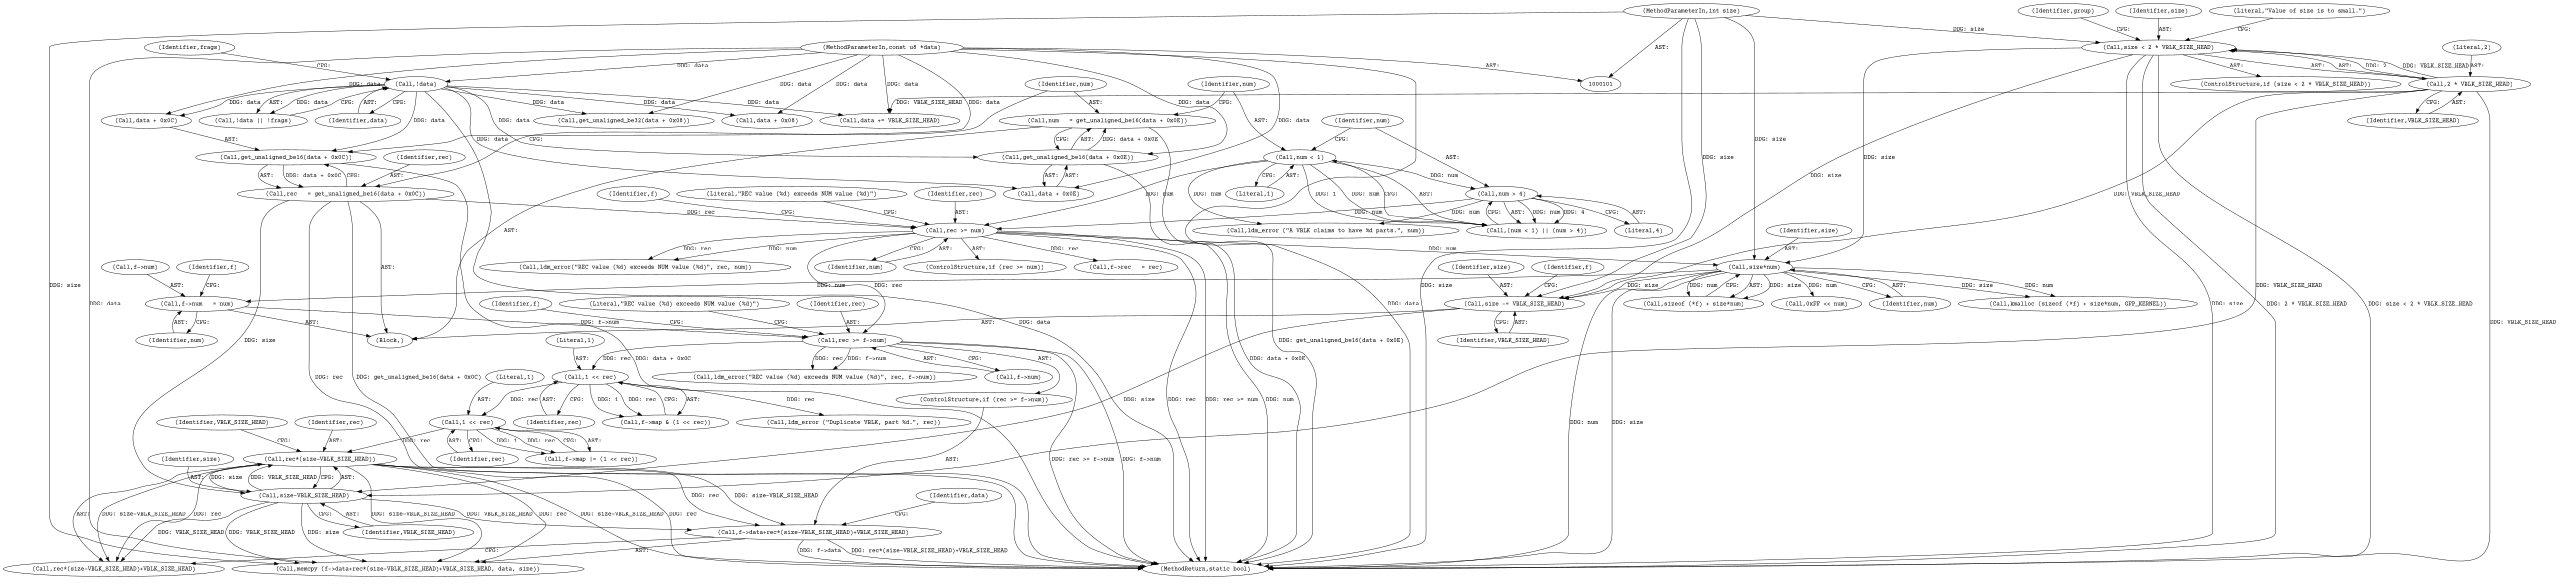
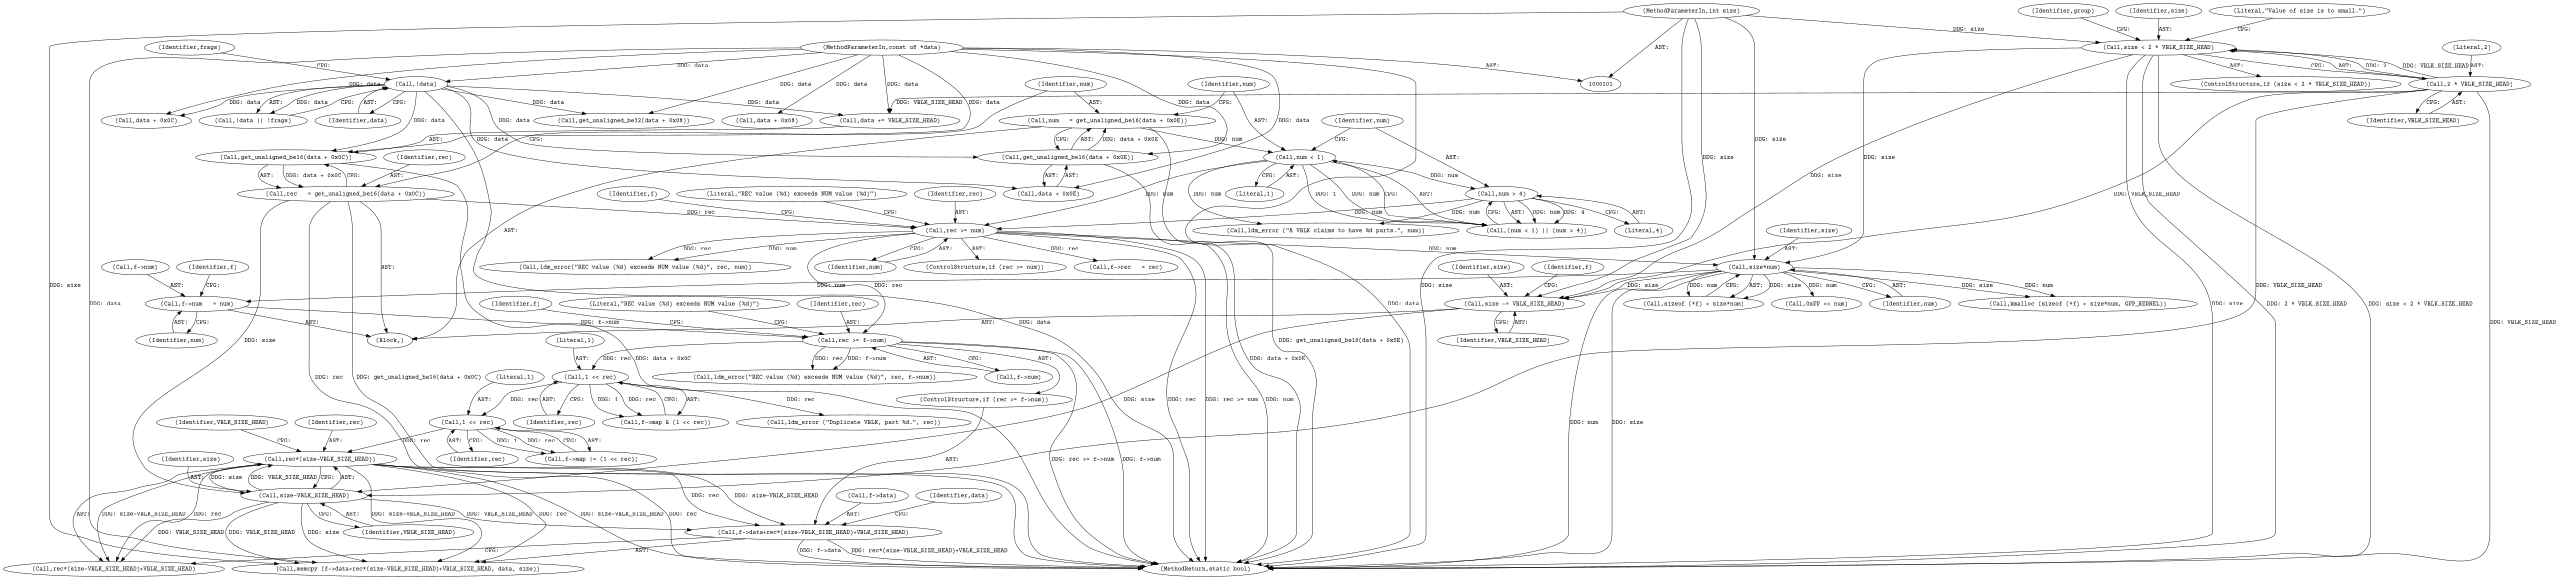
edge "(Call,size < 2 * VBLK_SIZE_HEAD)" -> "(Call,2 * VBLK_SIZE_HEAD)": label "AST: " -> "CFG: "
edge "(Call,!data)" -> "(Call,data + 0x08)": removed, label "DDG: data"
edge "(Call,data + 0x0C)" -> "(Call,get_unaligned_be16(data + 0x0C))": now "(Call,data += VBLK_SIZE_HEAD)" -> "(Call,get_unaligned_be16(data + 0x0C))"
edge "(Call,num   = get_unaligned_be16(data + 0x0E))" -> "(Call,num < 1)": added, label "DDG: num"
node "(Call,f->data)": added
